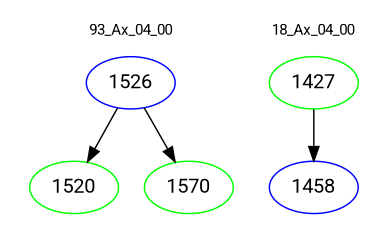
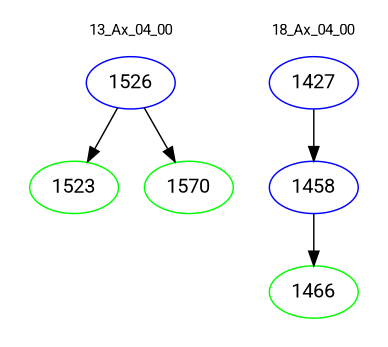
cluster "93_Ax_04_00": label "93_Ax_04_00" -> "13_Ax_04_00"
node "1427": color green -> blue
node "1520": label "1520" -> "1523"
node "1466": added
